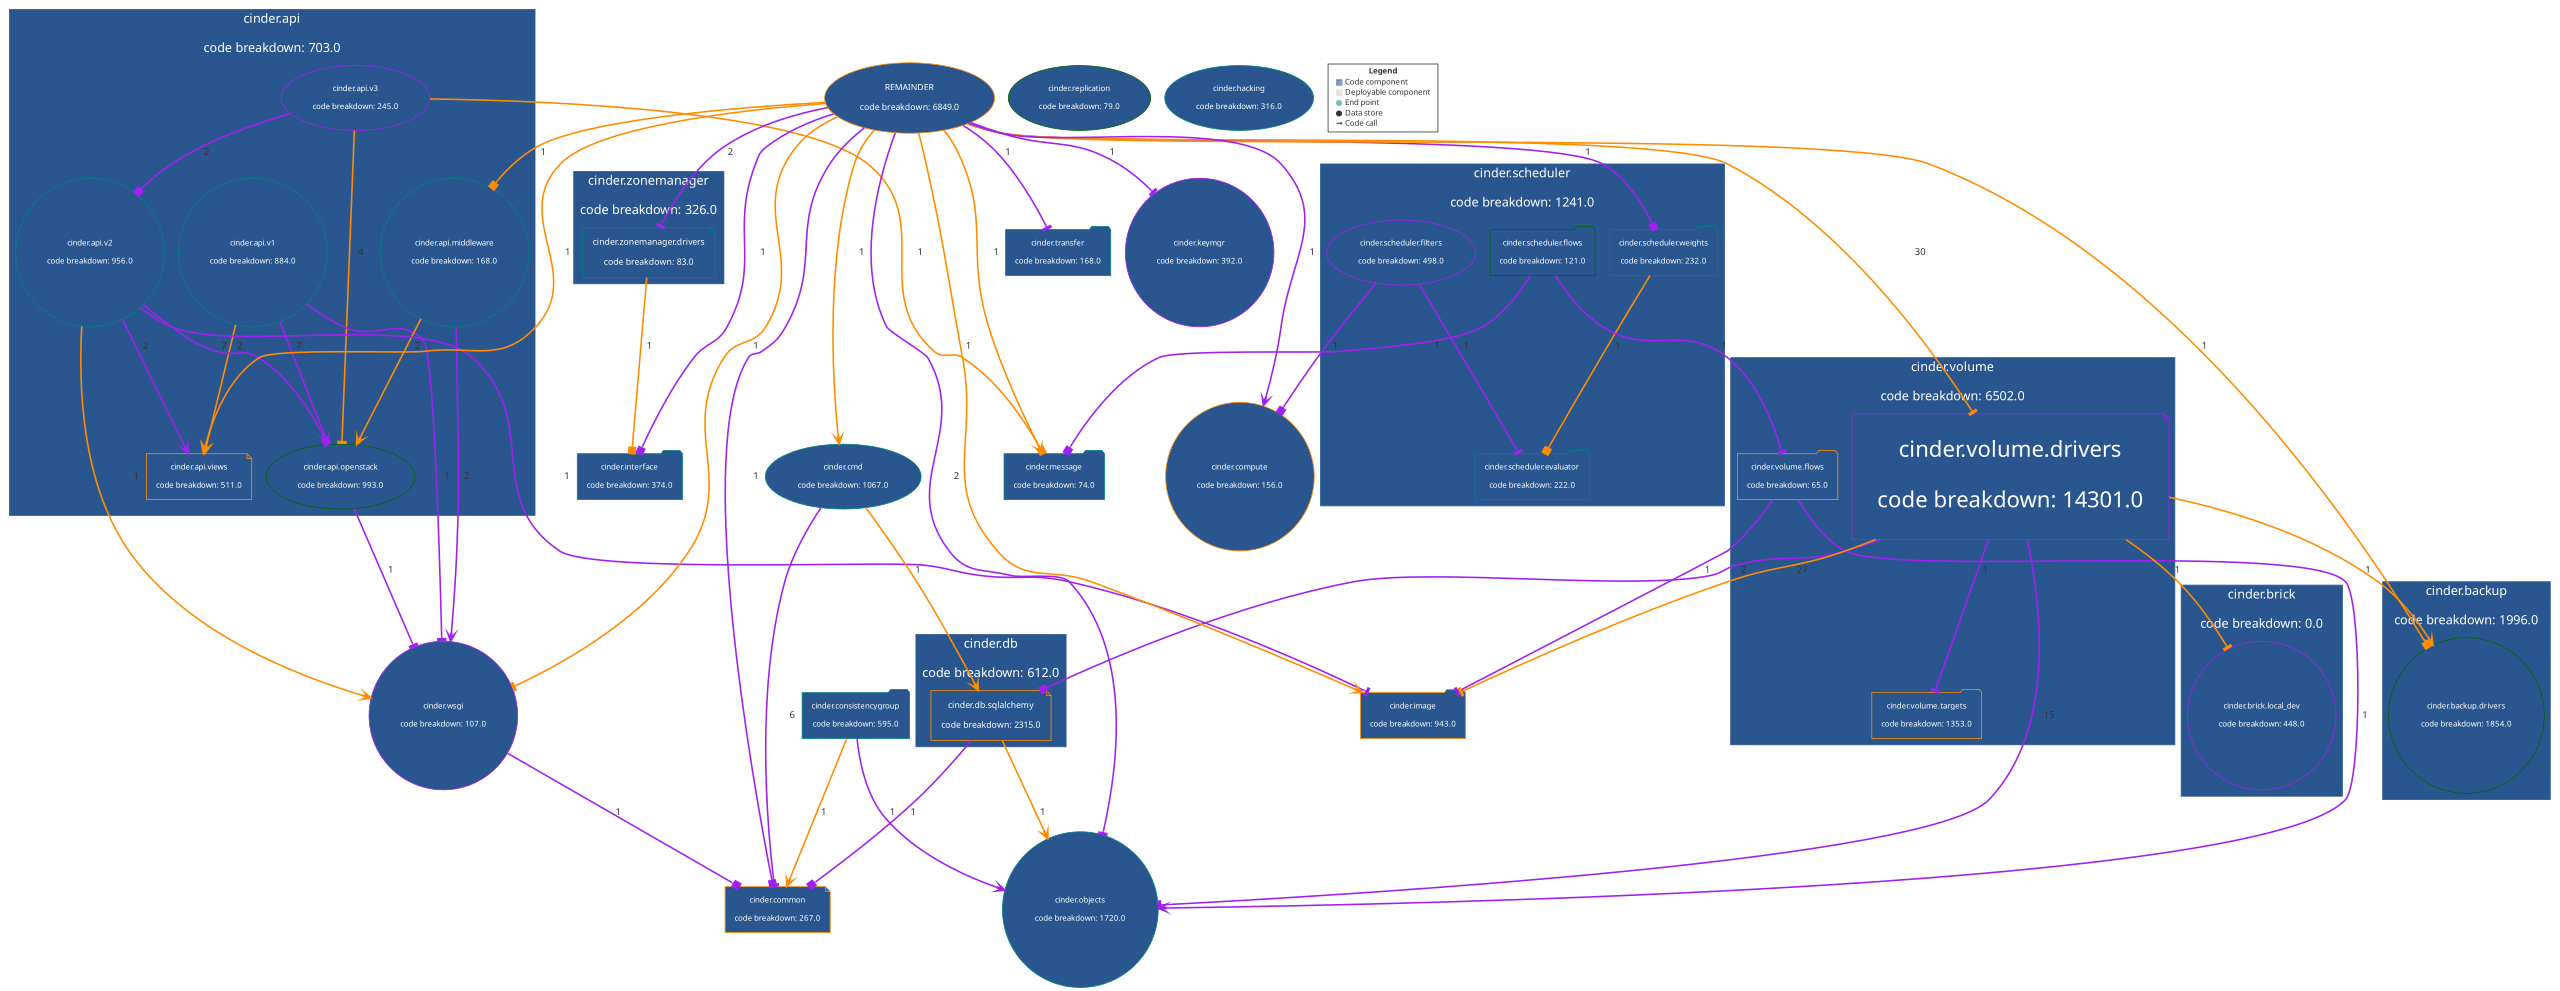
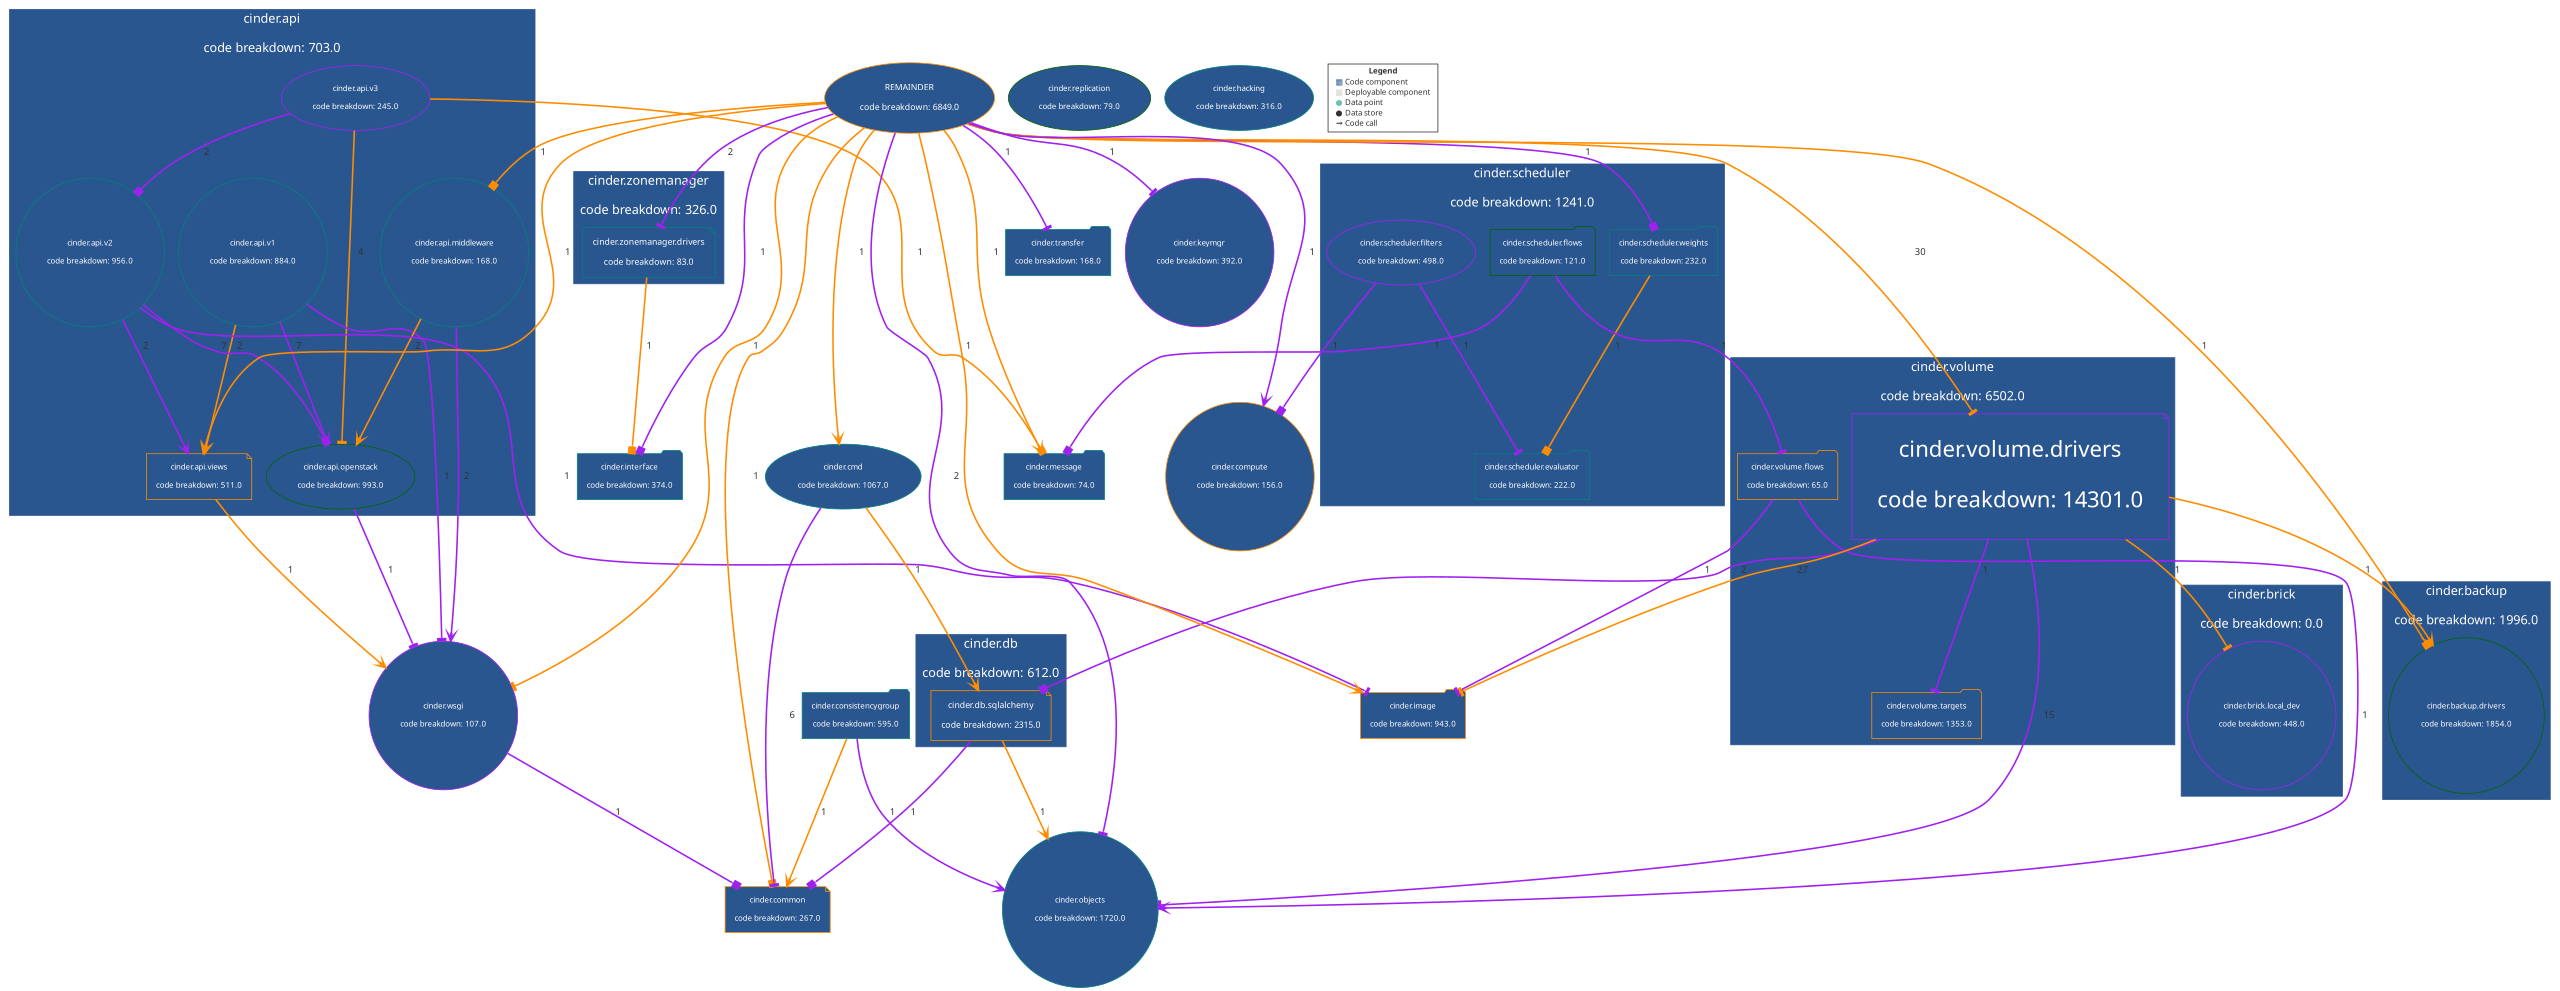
node "Legend": text "End point" -> "Data point"
edge "REMAINDER code breakdown: 6849.0" -> "cinder.common code breakdown: 267.0": color purple -> darkorange
edge "cinder.api.v2 code breakdown: 956.0" -> "cinder.wsgi code breakdown: 107.0": now "cinder.api.views code breakdown: 511.0" -> "cinder.wsgi code breakdown: 107.0"
